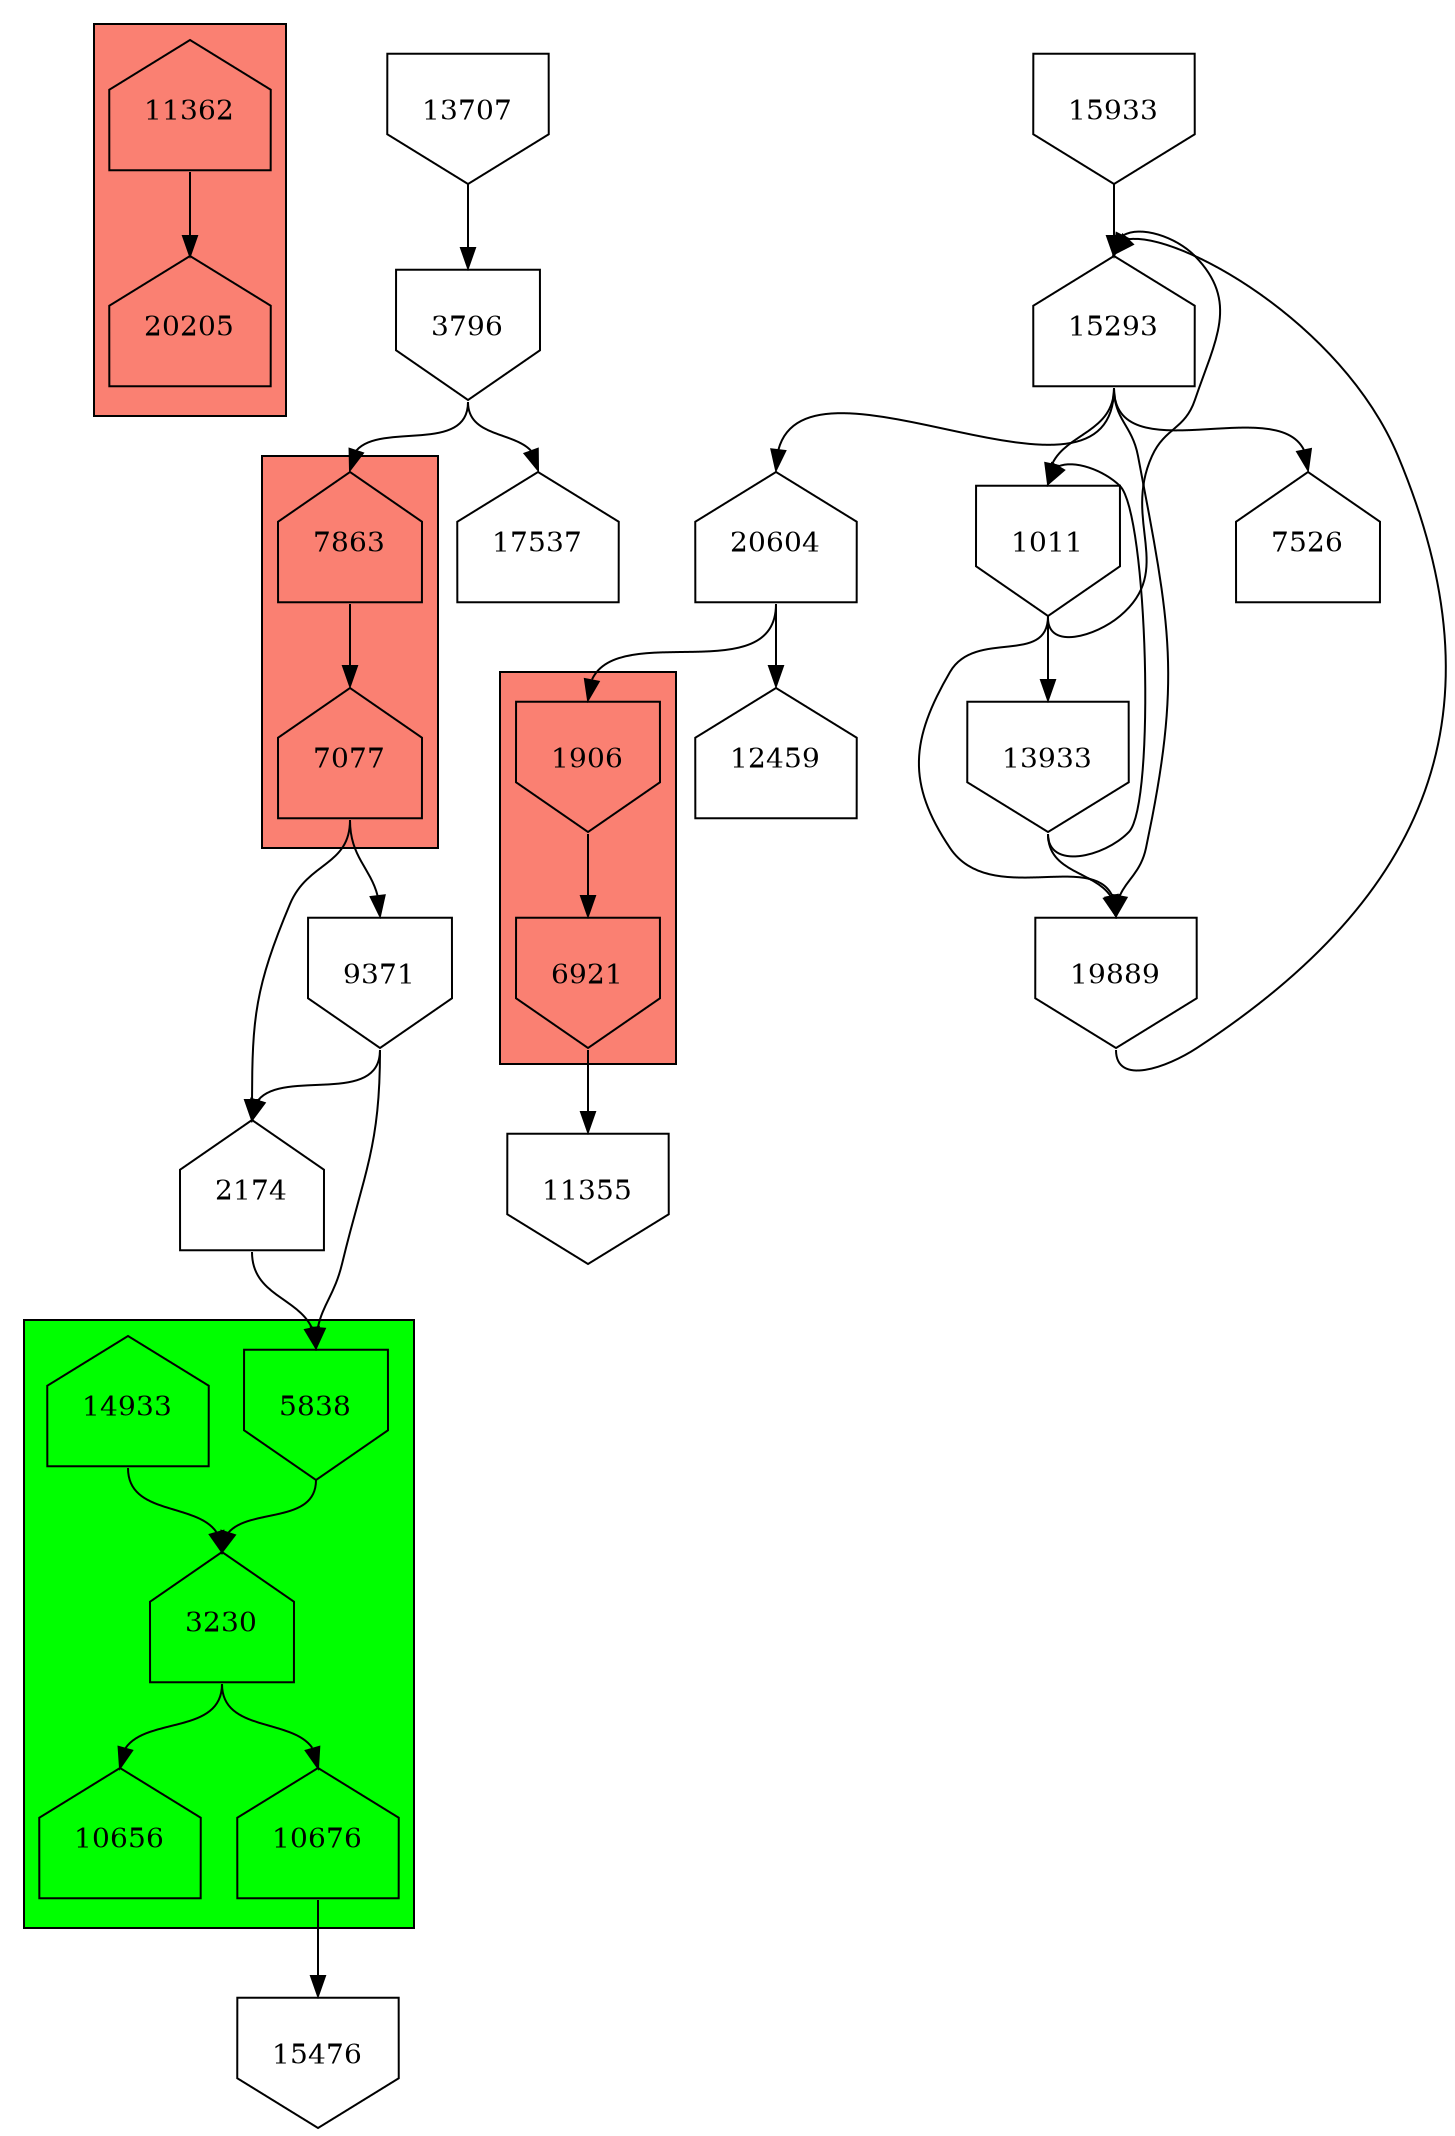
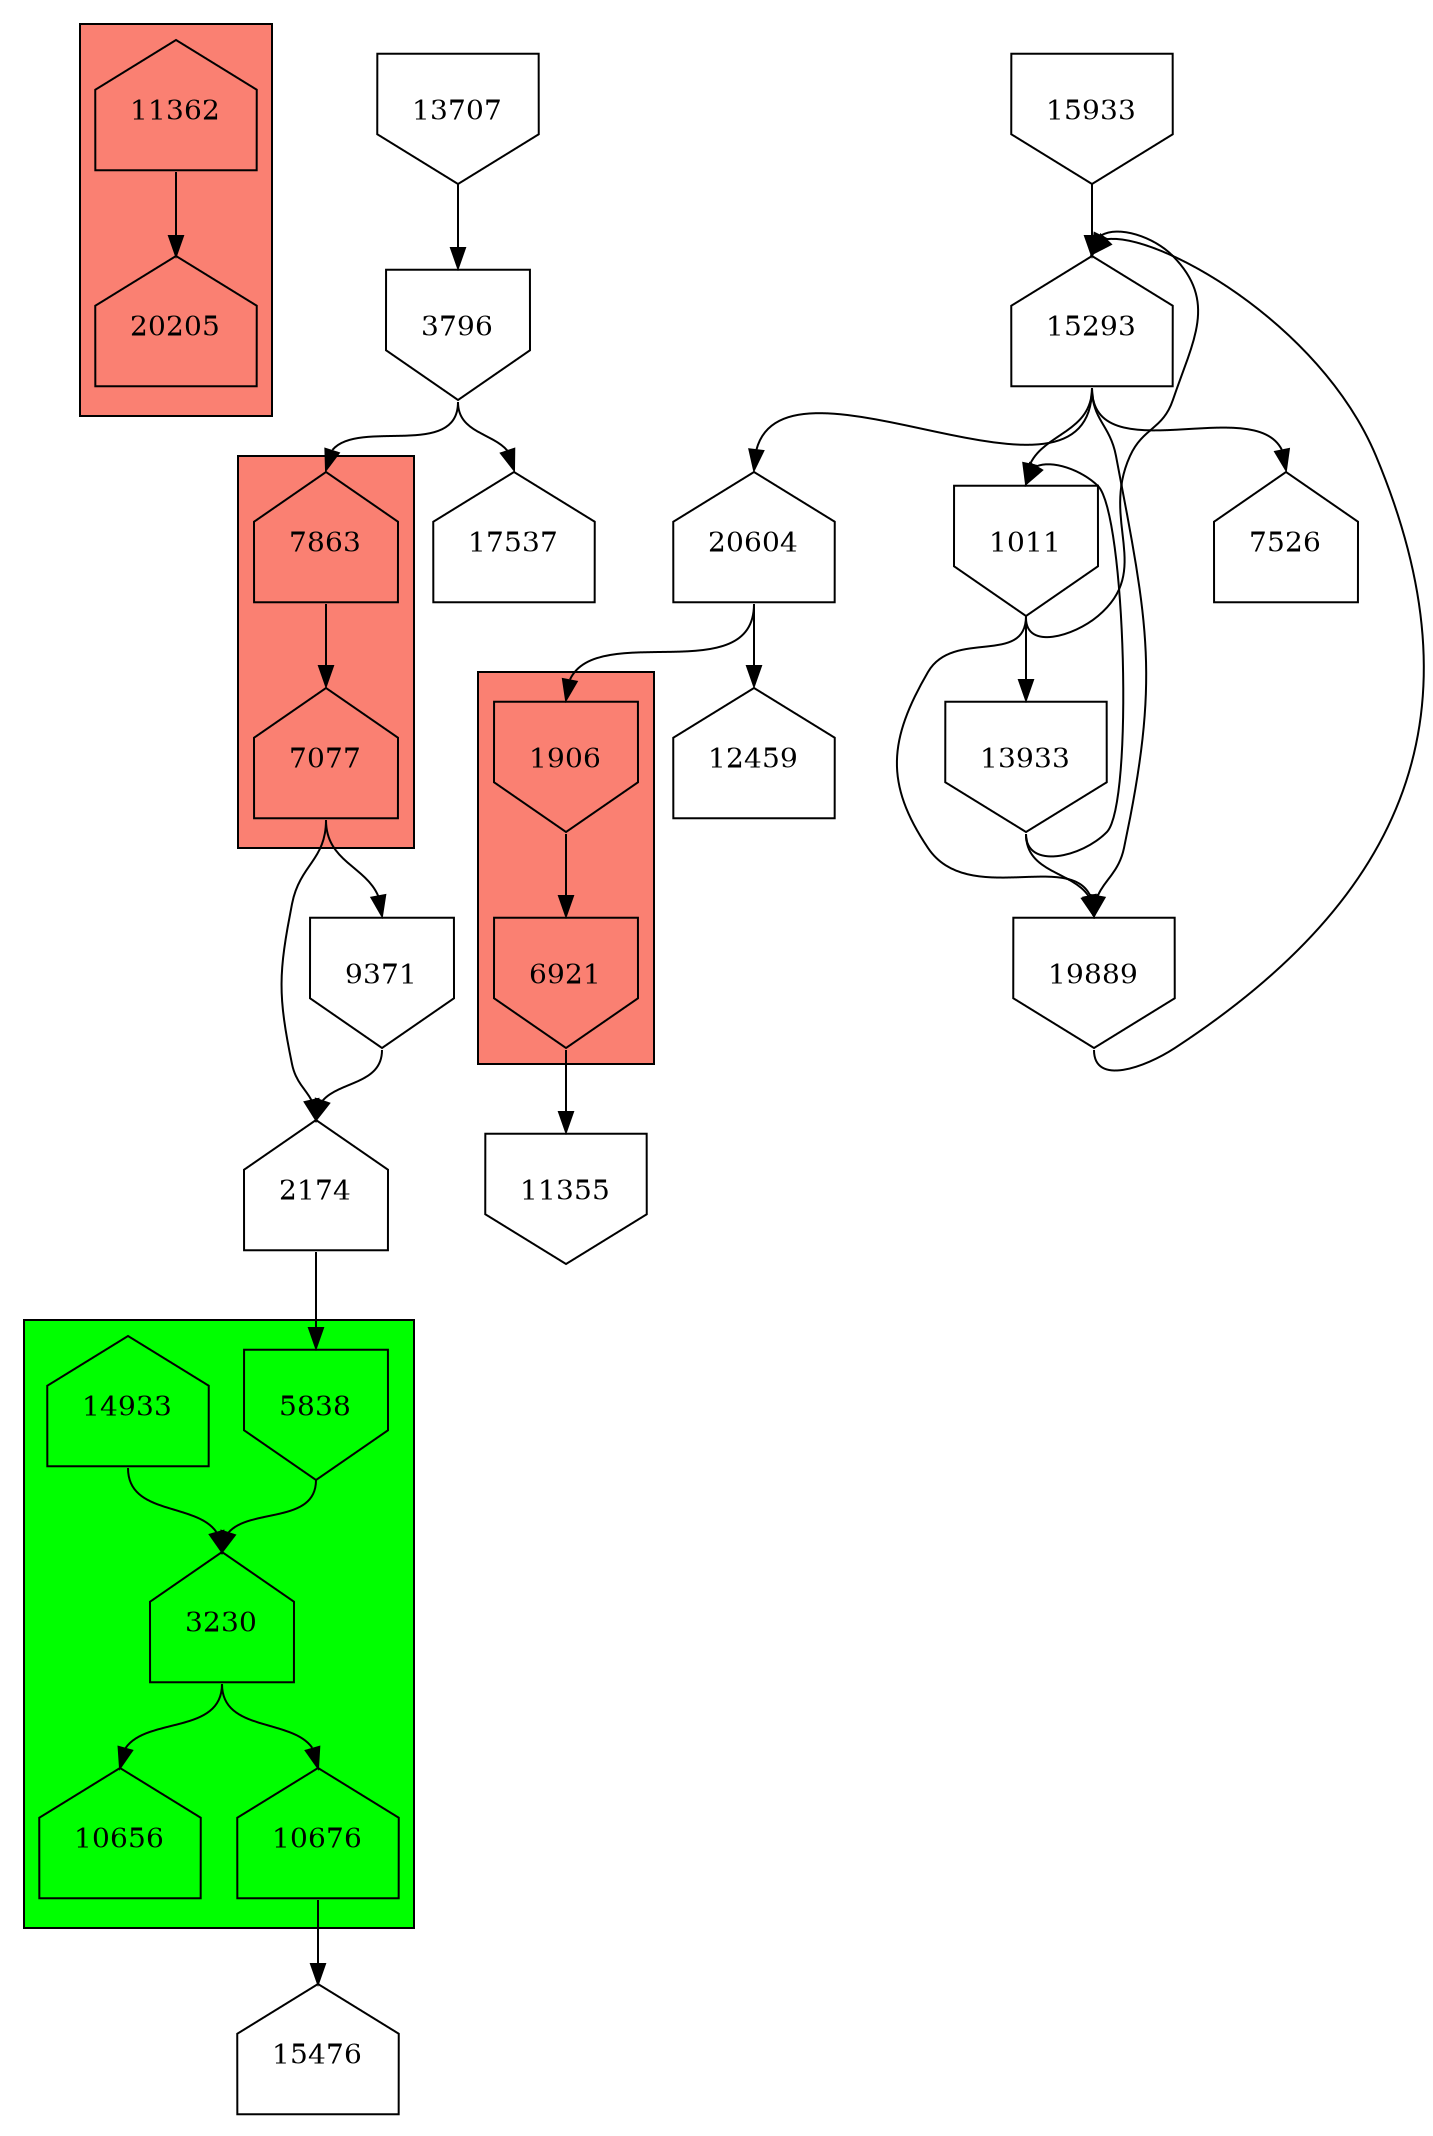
edge "9371" -> "5838": removed
node "15476": shape invhouse -> house
